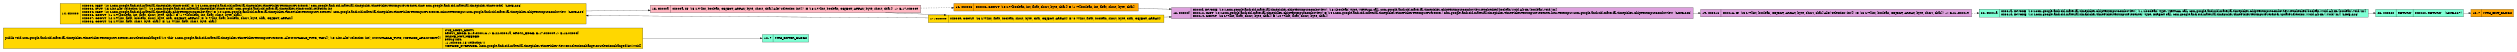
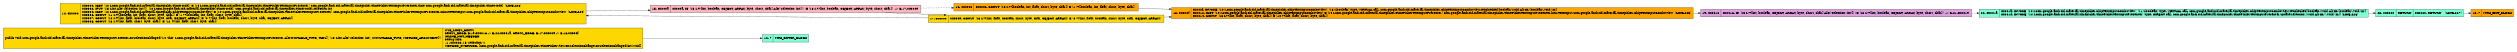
node "18: 0x000f": fillcolor plum -> orange
